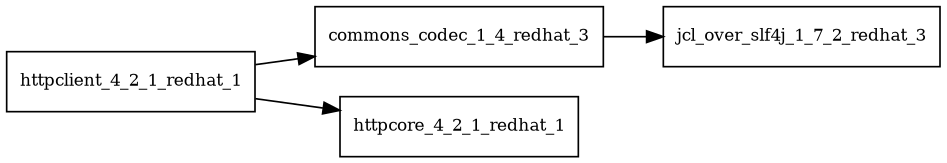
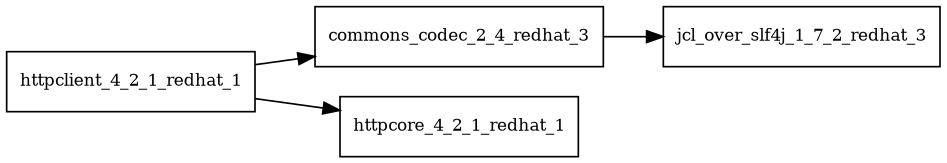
node "commons_codec_1_4_redhat_3": label "commons_codec_1_4_redhat_3" -> "commons_codec_2_4_redhat_3"
